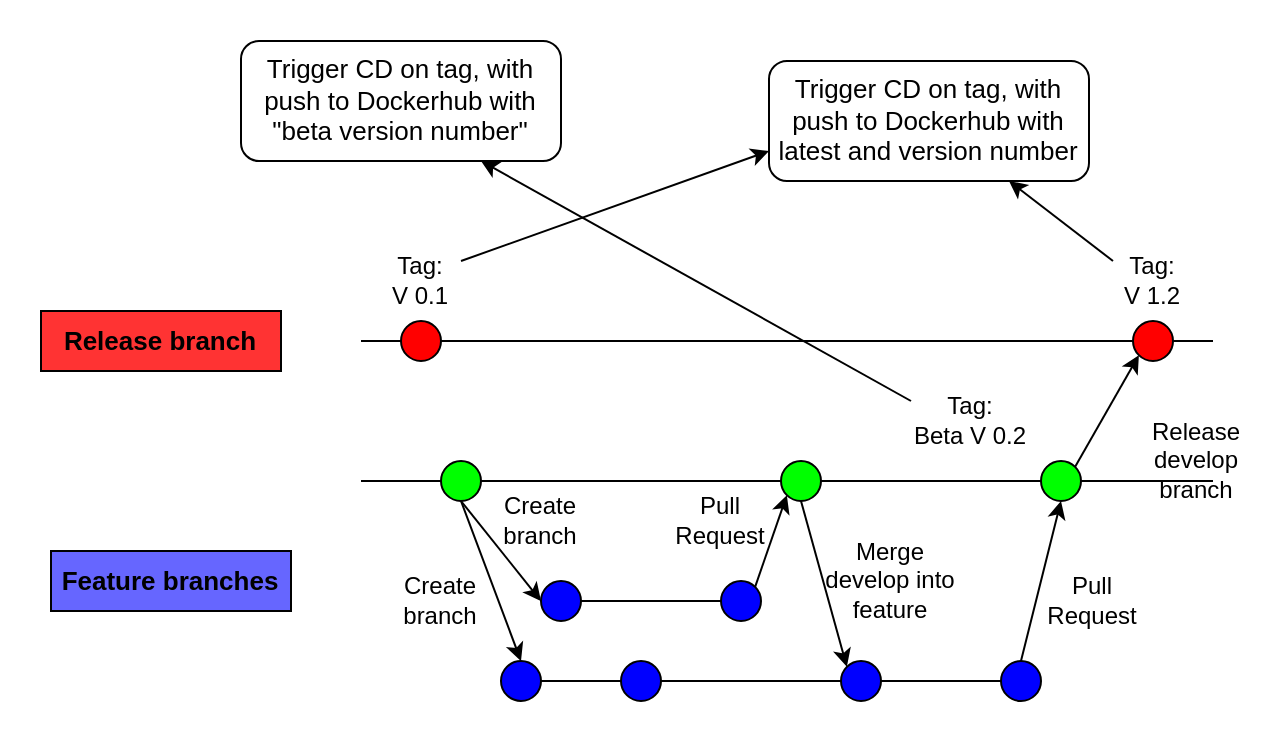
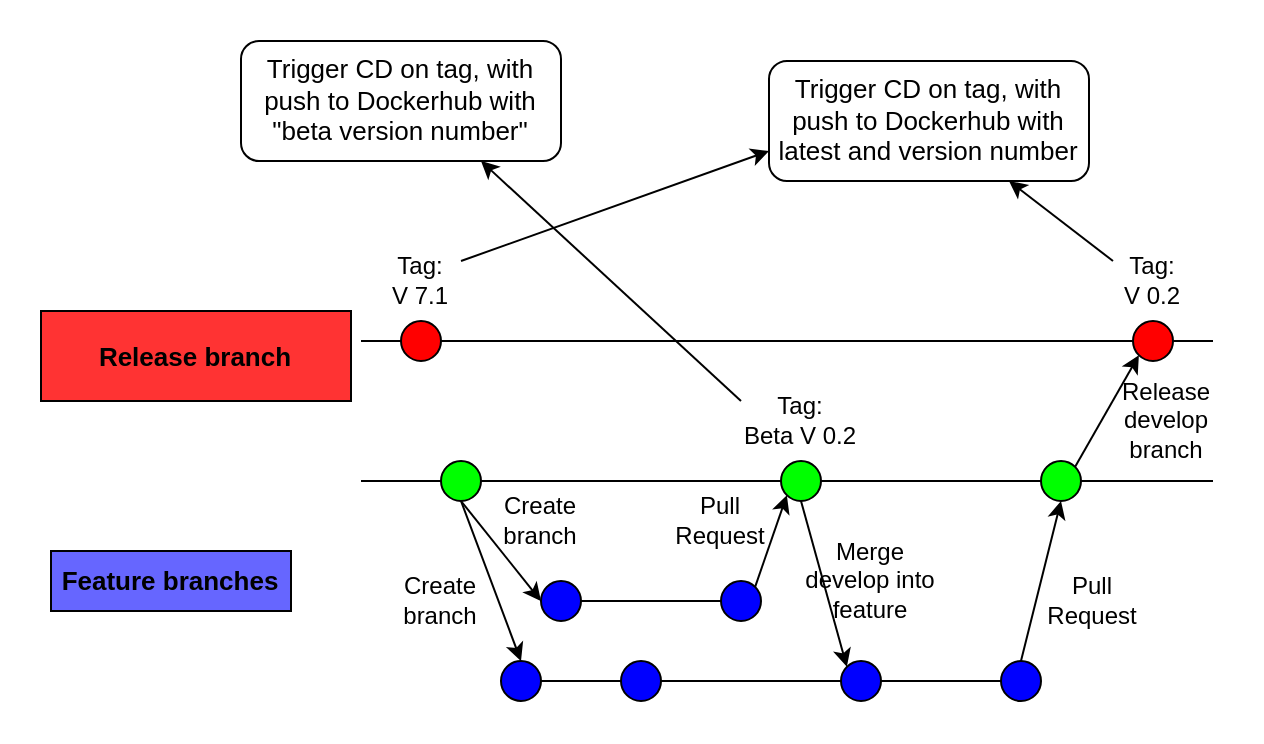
node "Tag: V 0.1": label "Tag: V 0.1" -> "Tag: V 7.1"
node "Tag: V 1.2": label "Tag: V 1.2" -> "Tag: V 0.2"
node "Release branch": size 240x60 -> 310x90
node "Tag: Beta V 0.2": moved (971, 421) -> (801, 421)
node "Release develop branch": moved (1197, 461) -> (1167, 421)
node "Merge develop into feature": moved (891, 581) -> (871, 581)
